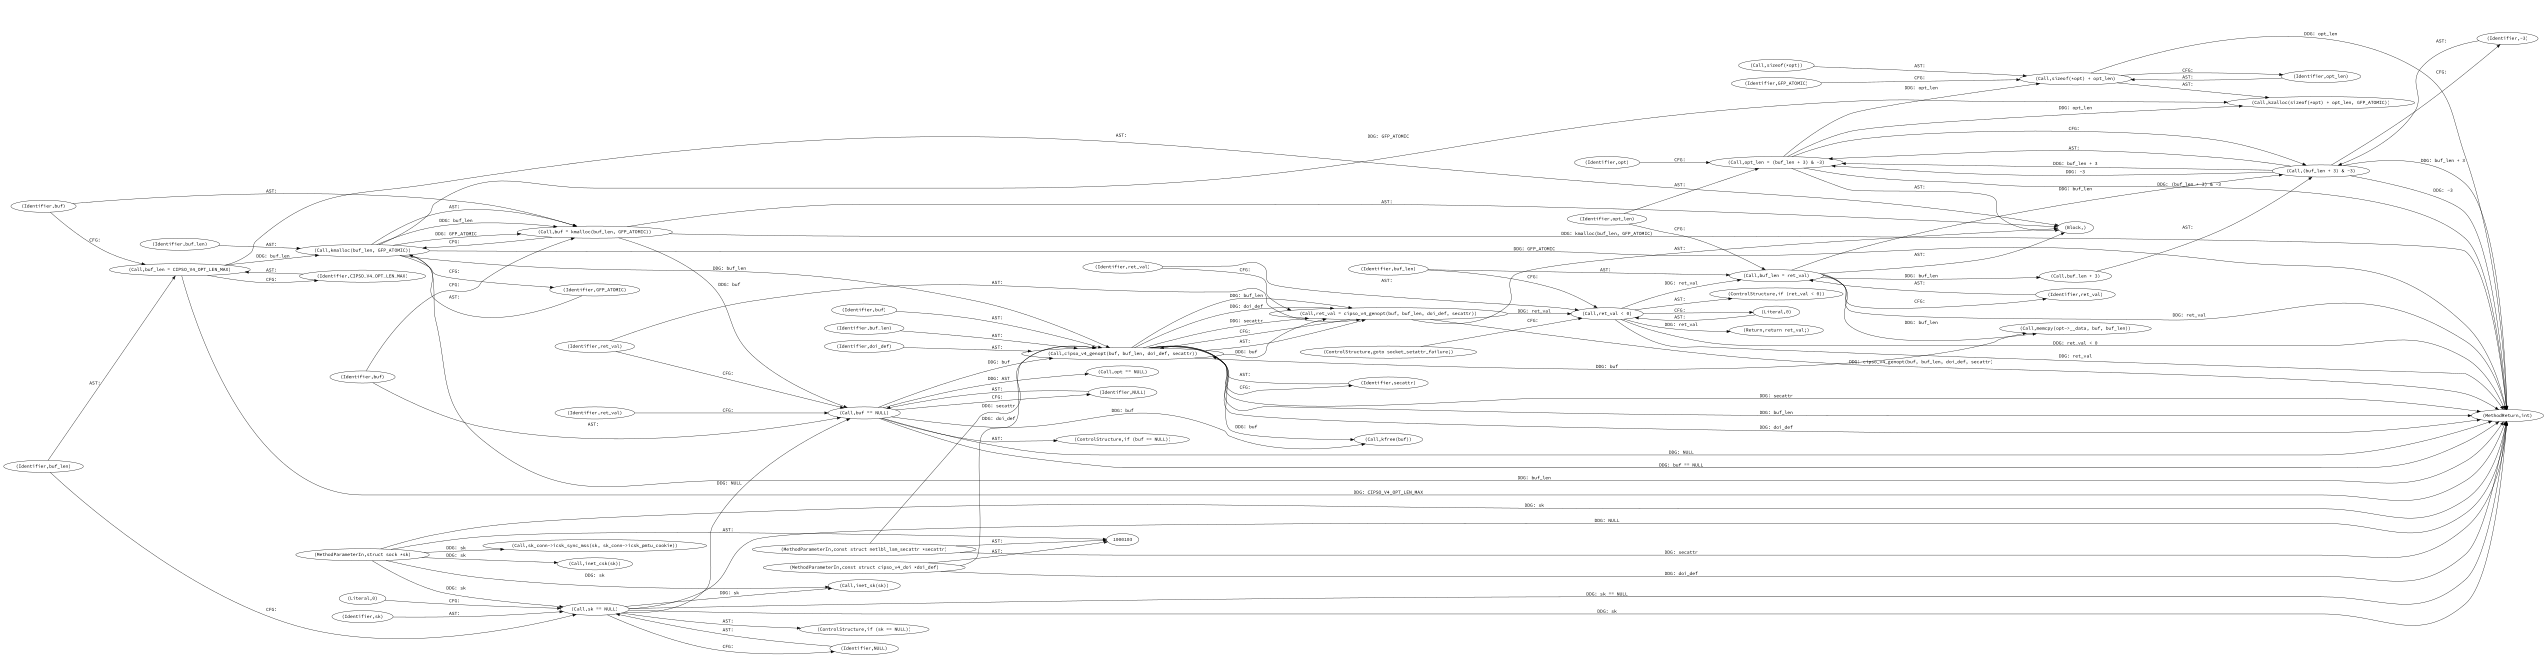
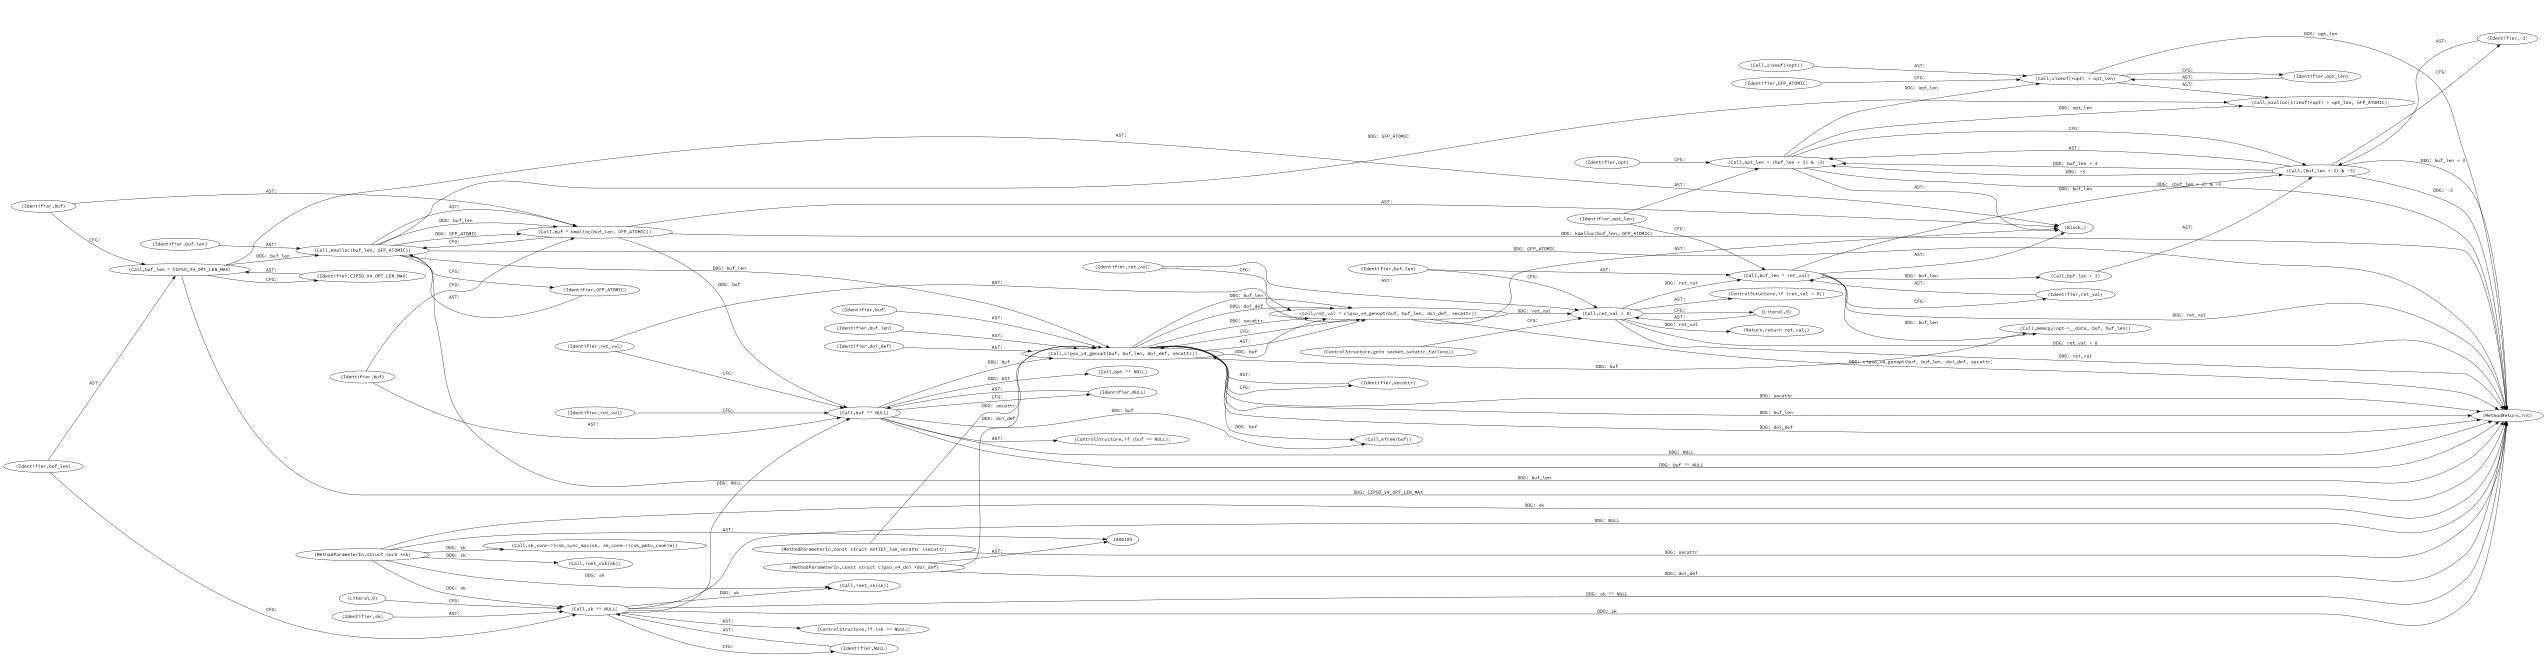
edge "(MethodParameterIn,const struct netlbl_lsm_secattr *secattr)" -> "1000103": removed, label "AST:"
